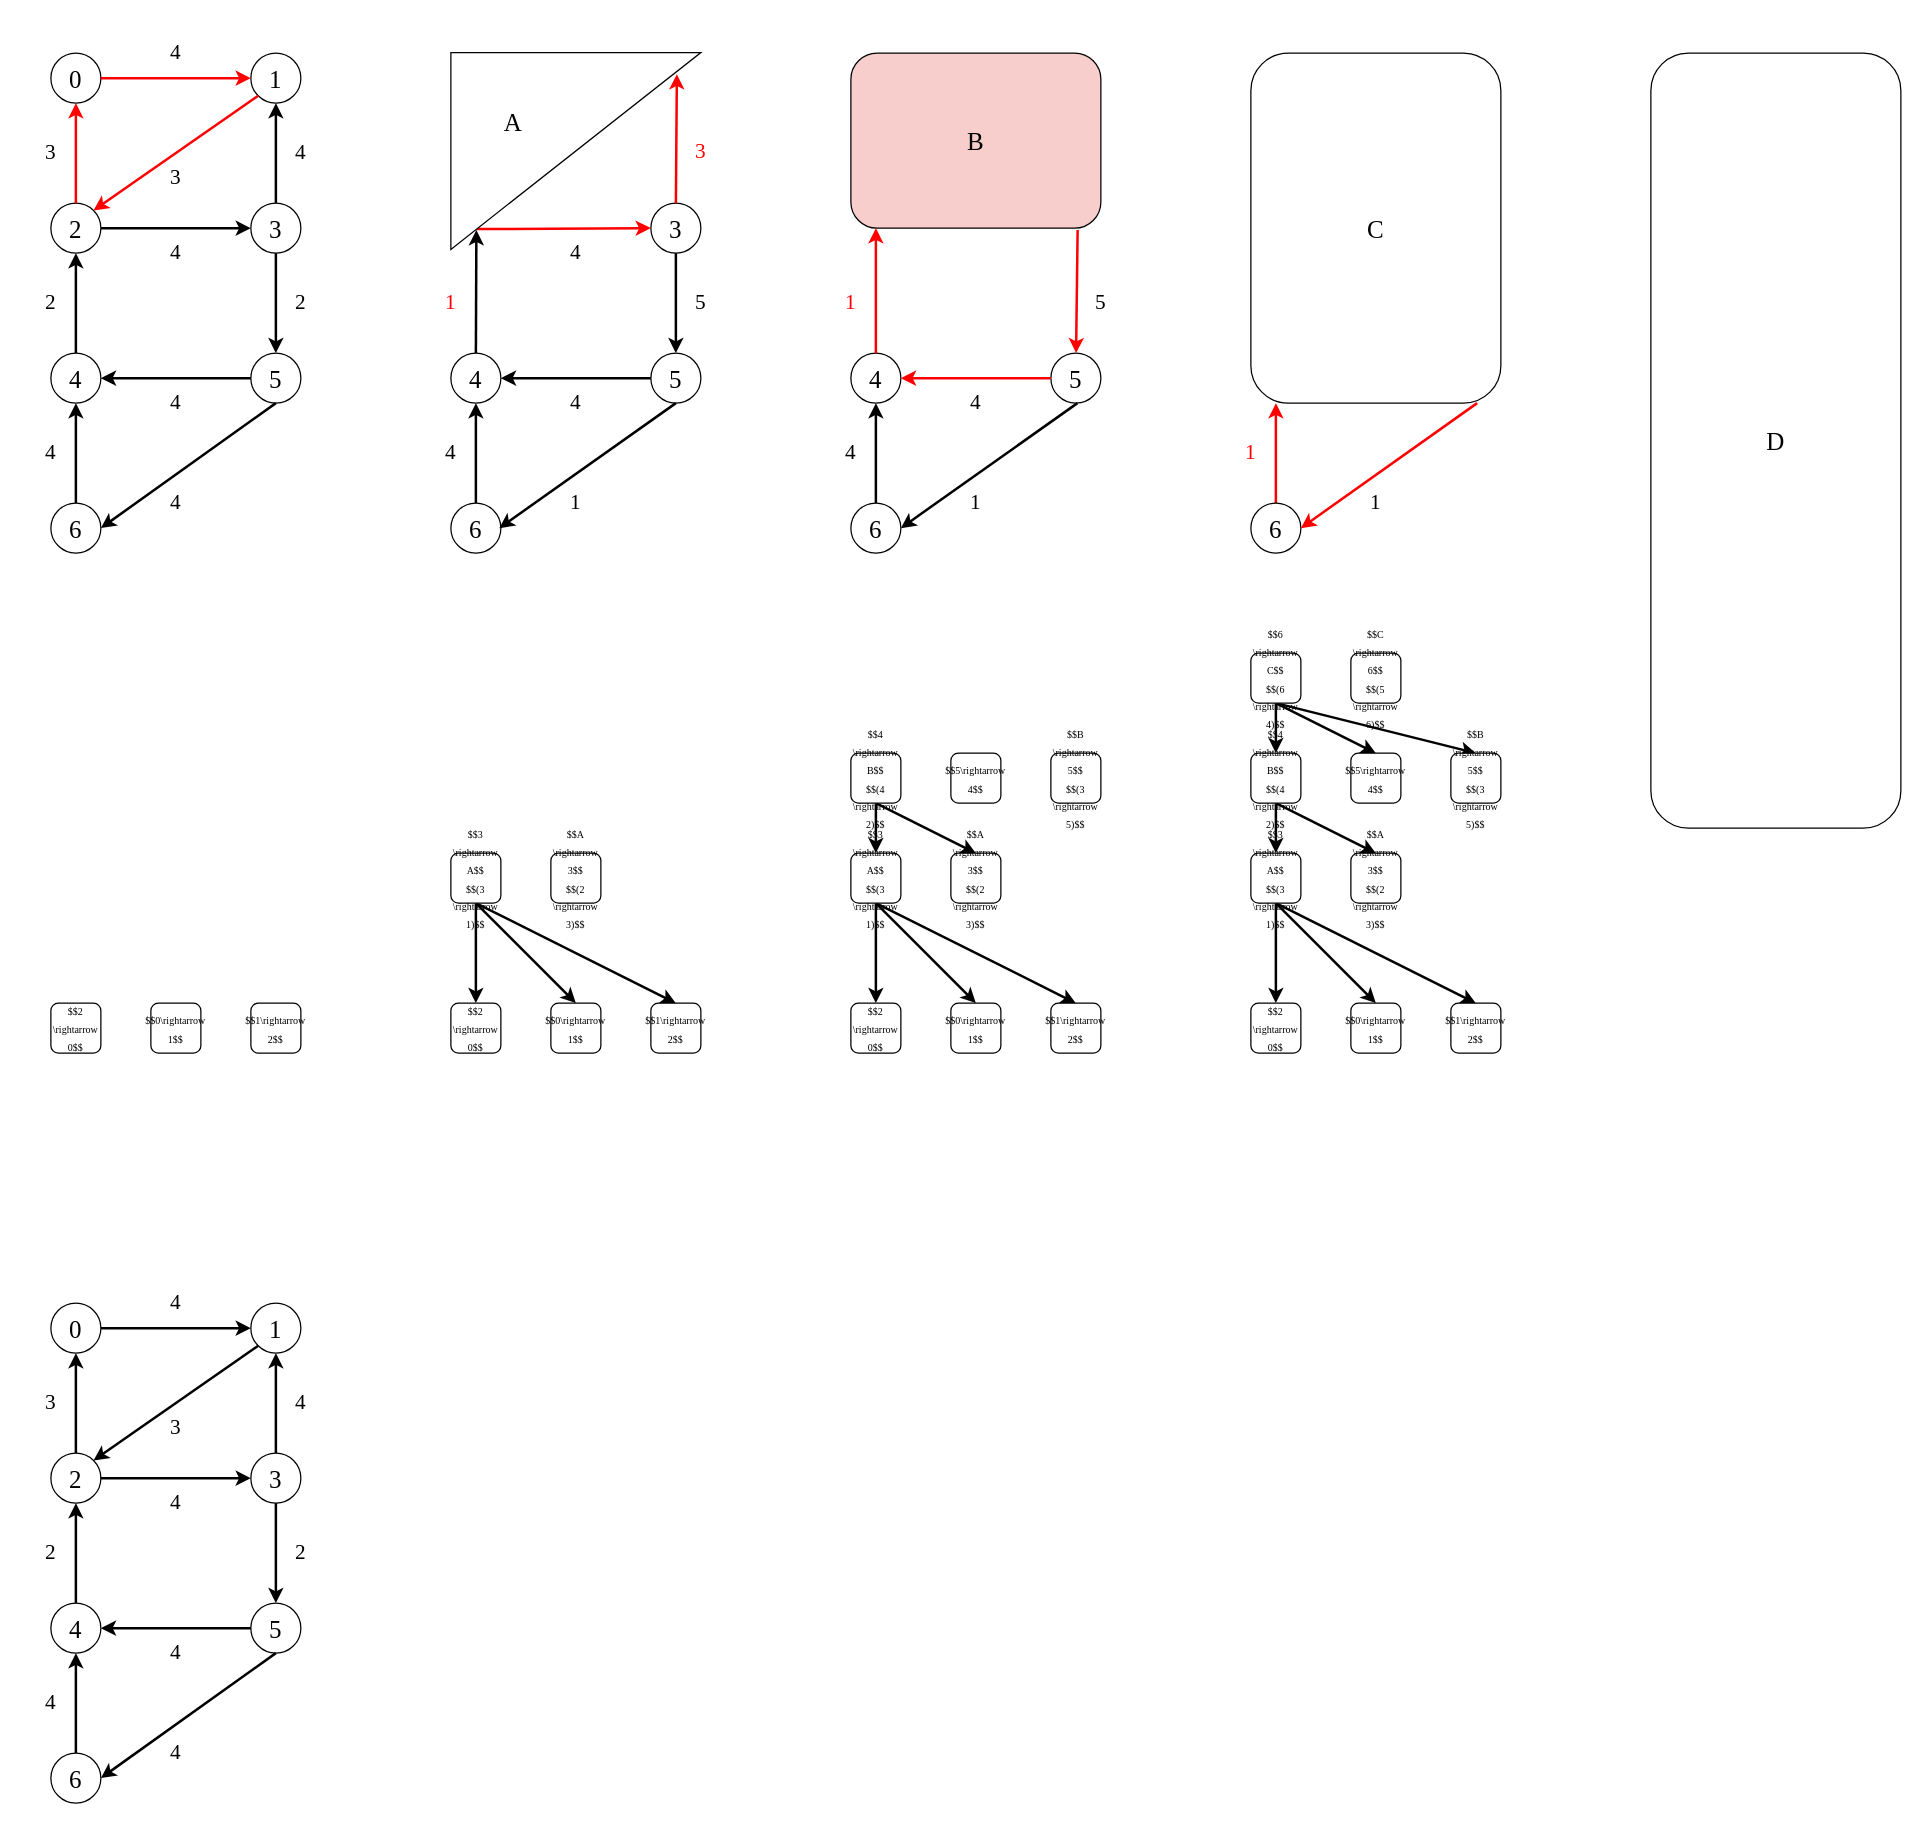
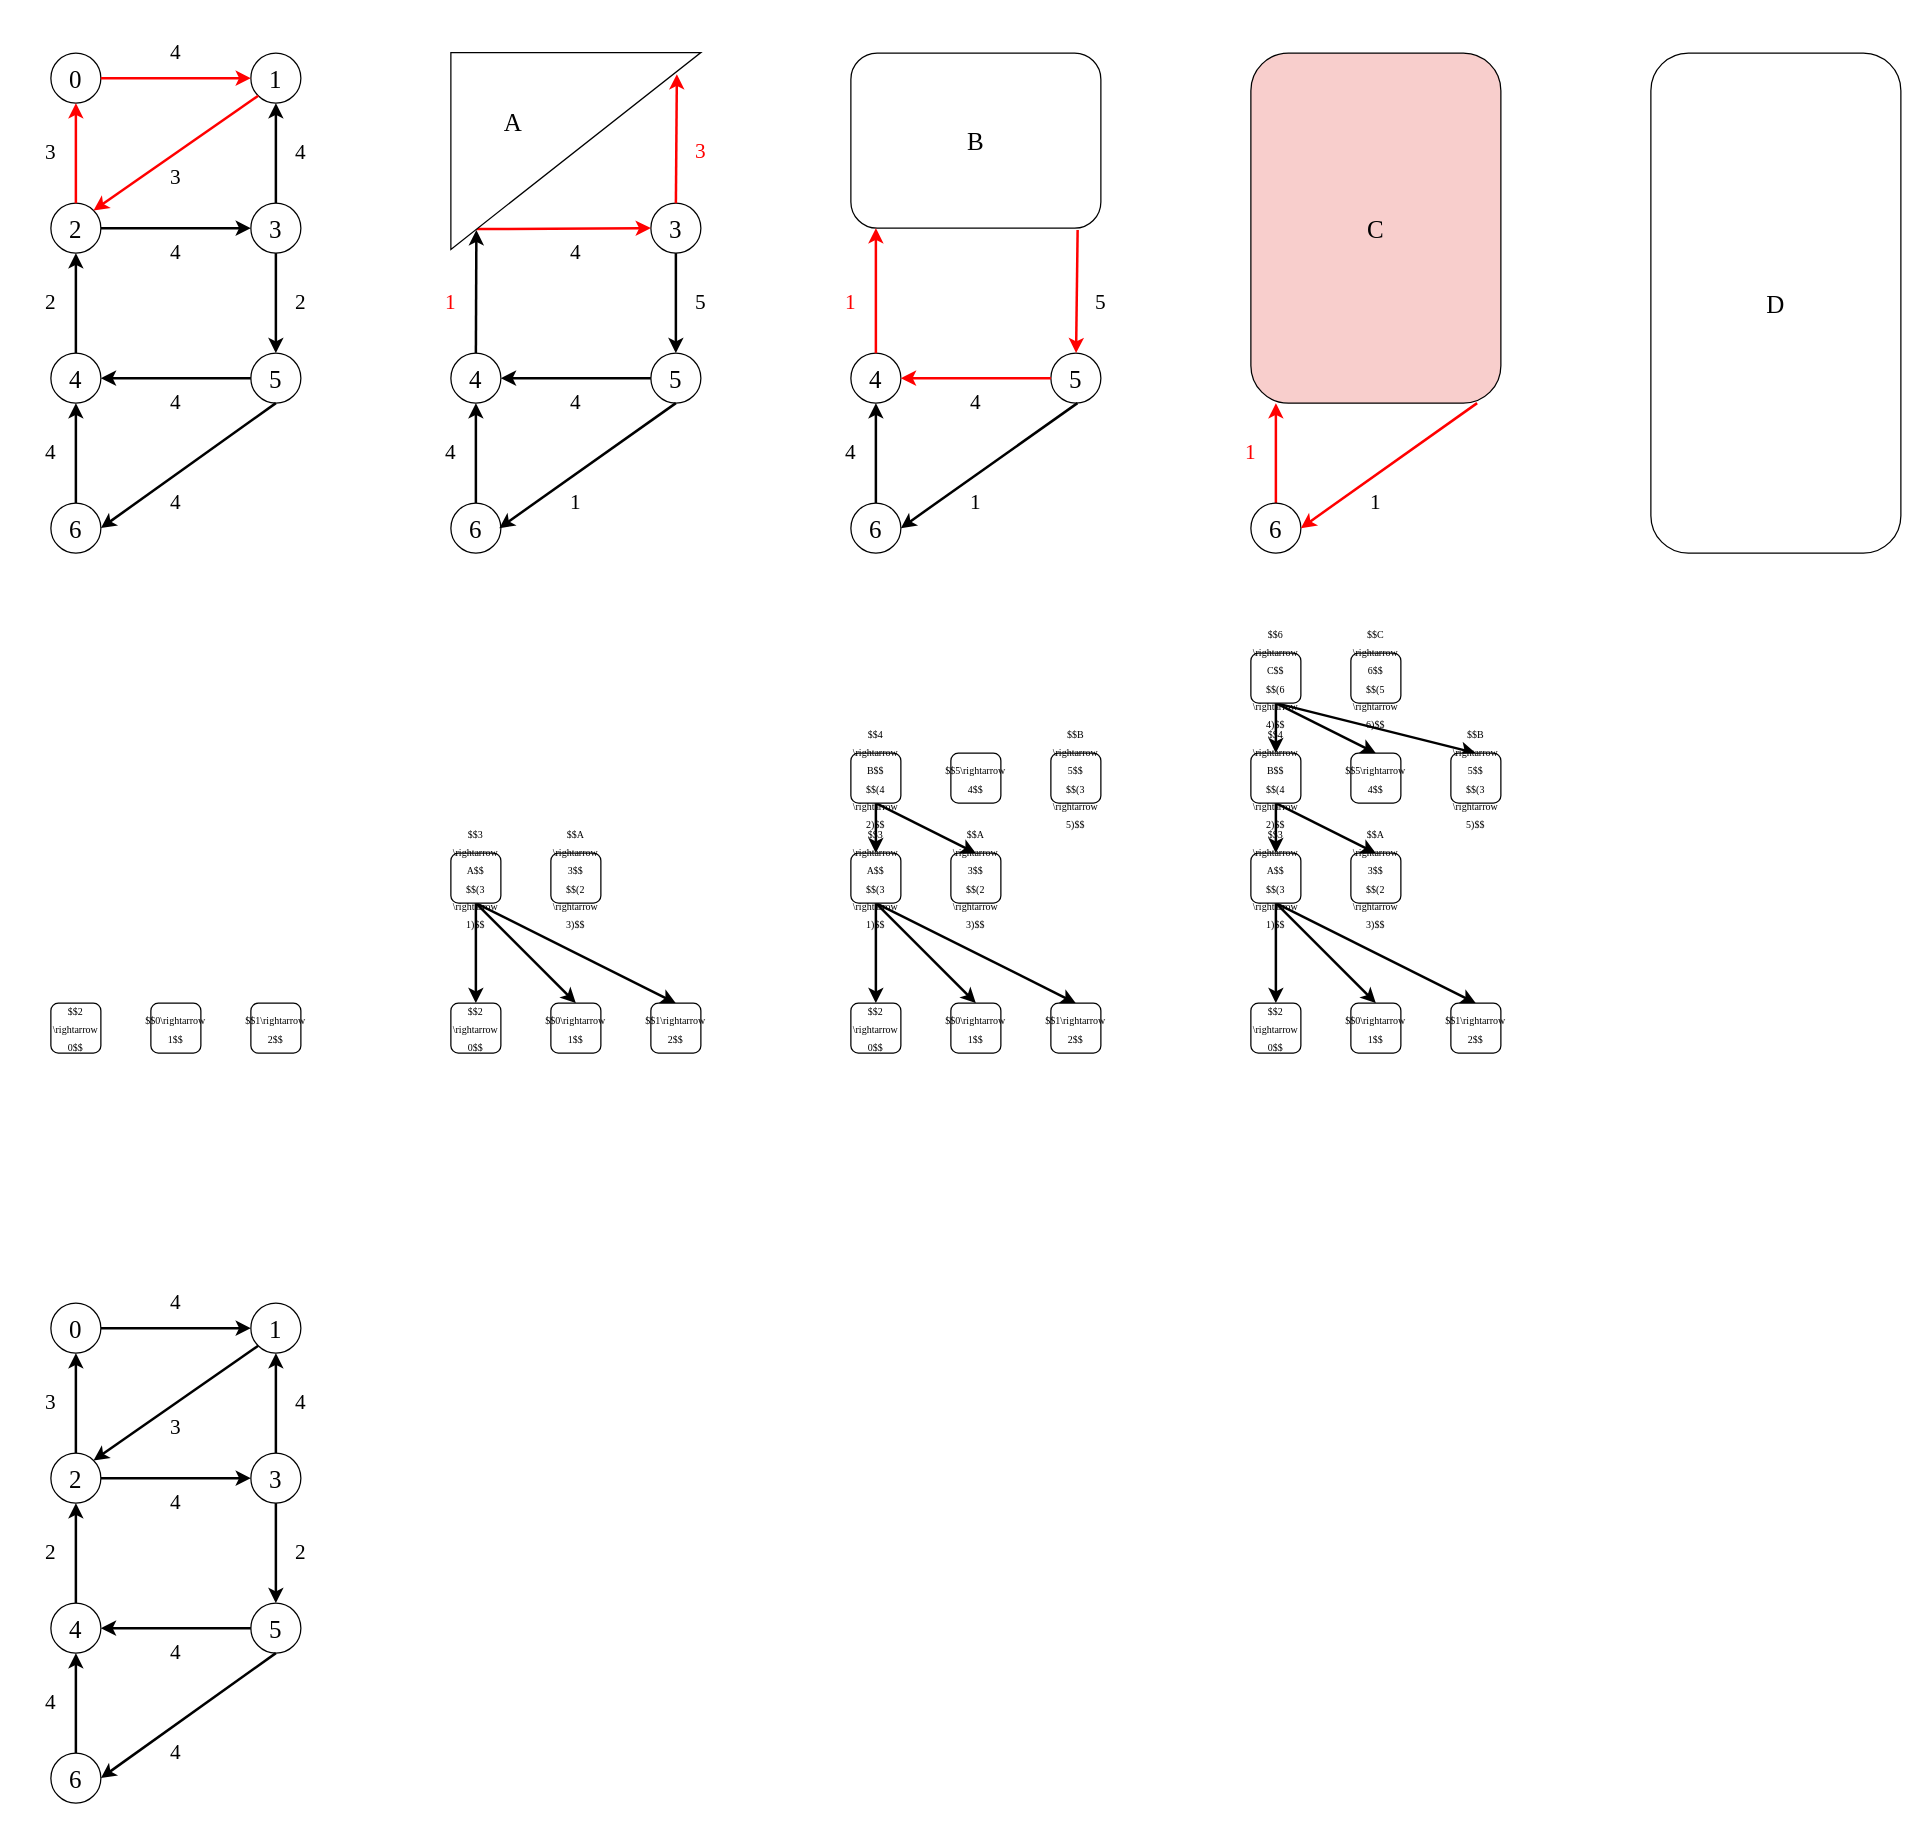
node "B": fillcolor #f8cecc -> #ffffff
node "C": fillcolor #ffffff -> #f8cecc
node "D": size 250x775 -> 250x500
